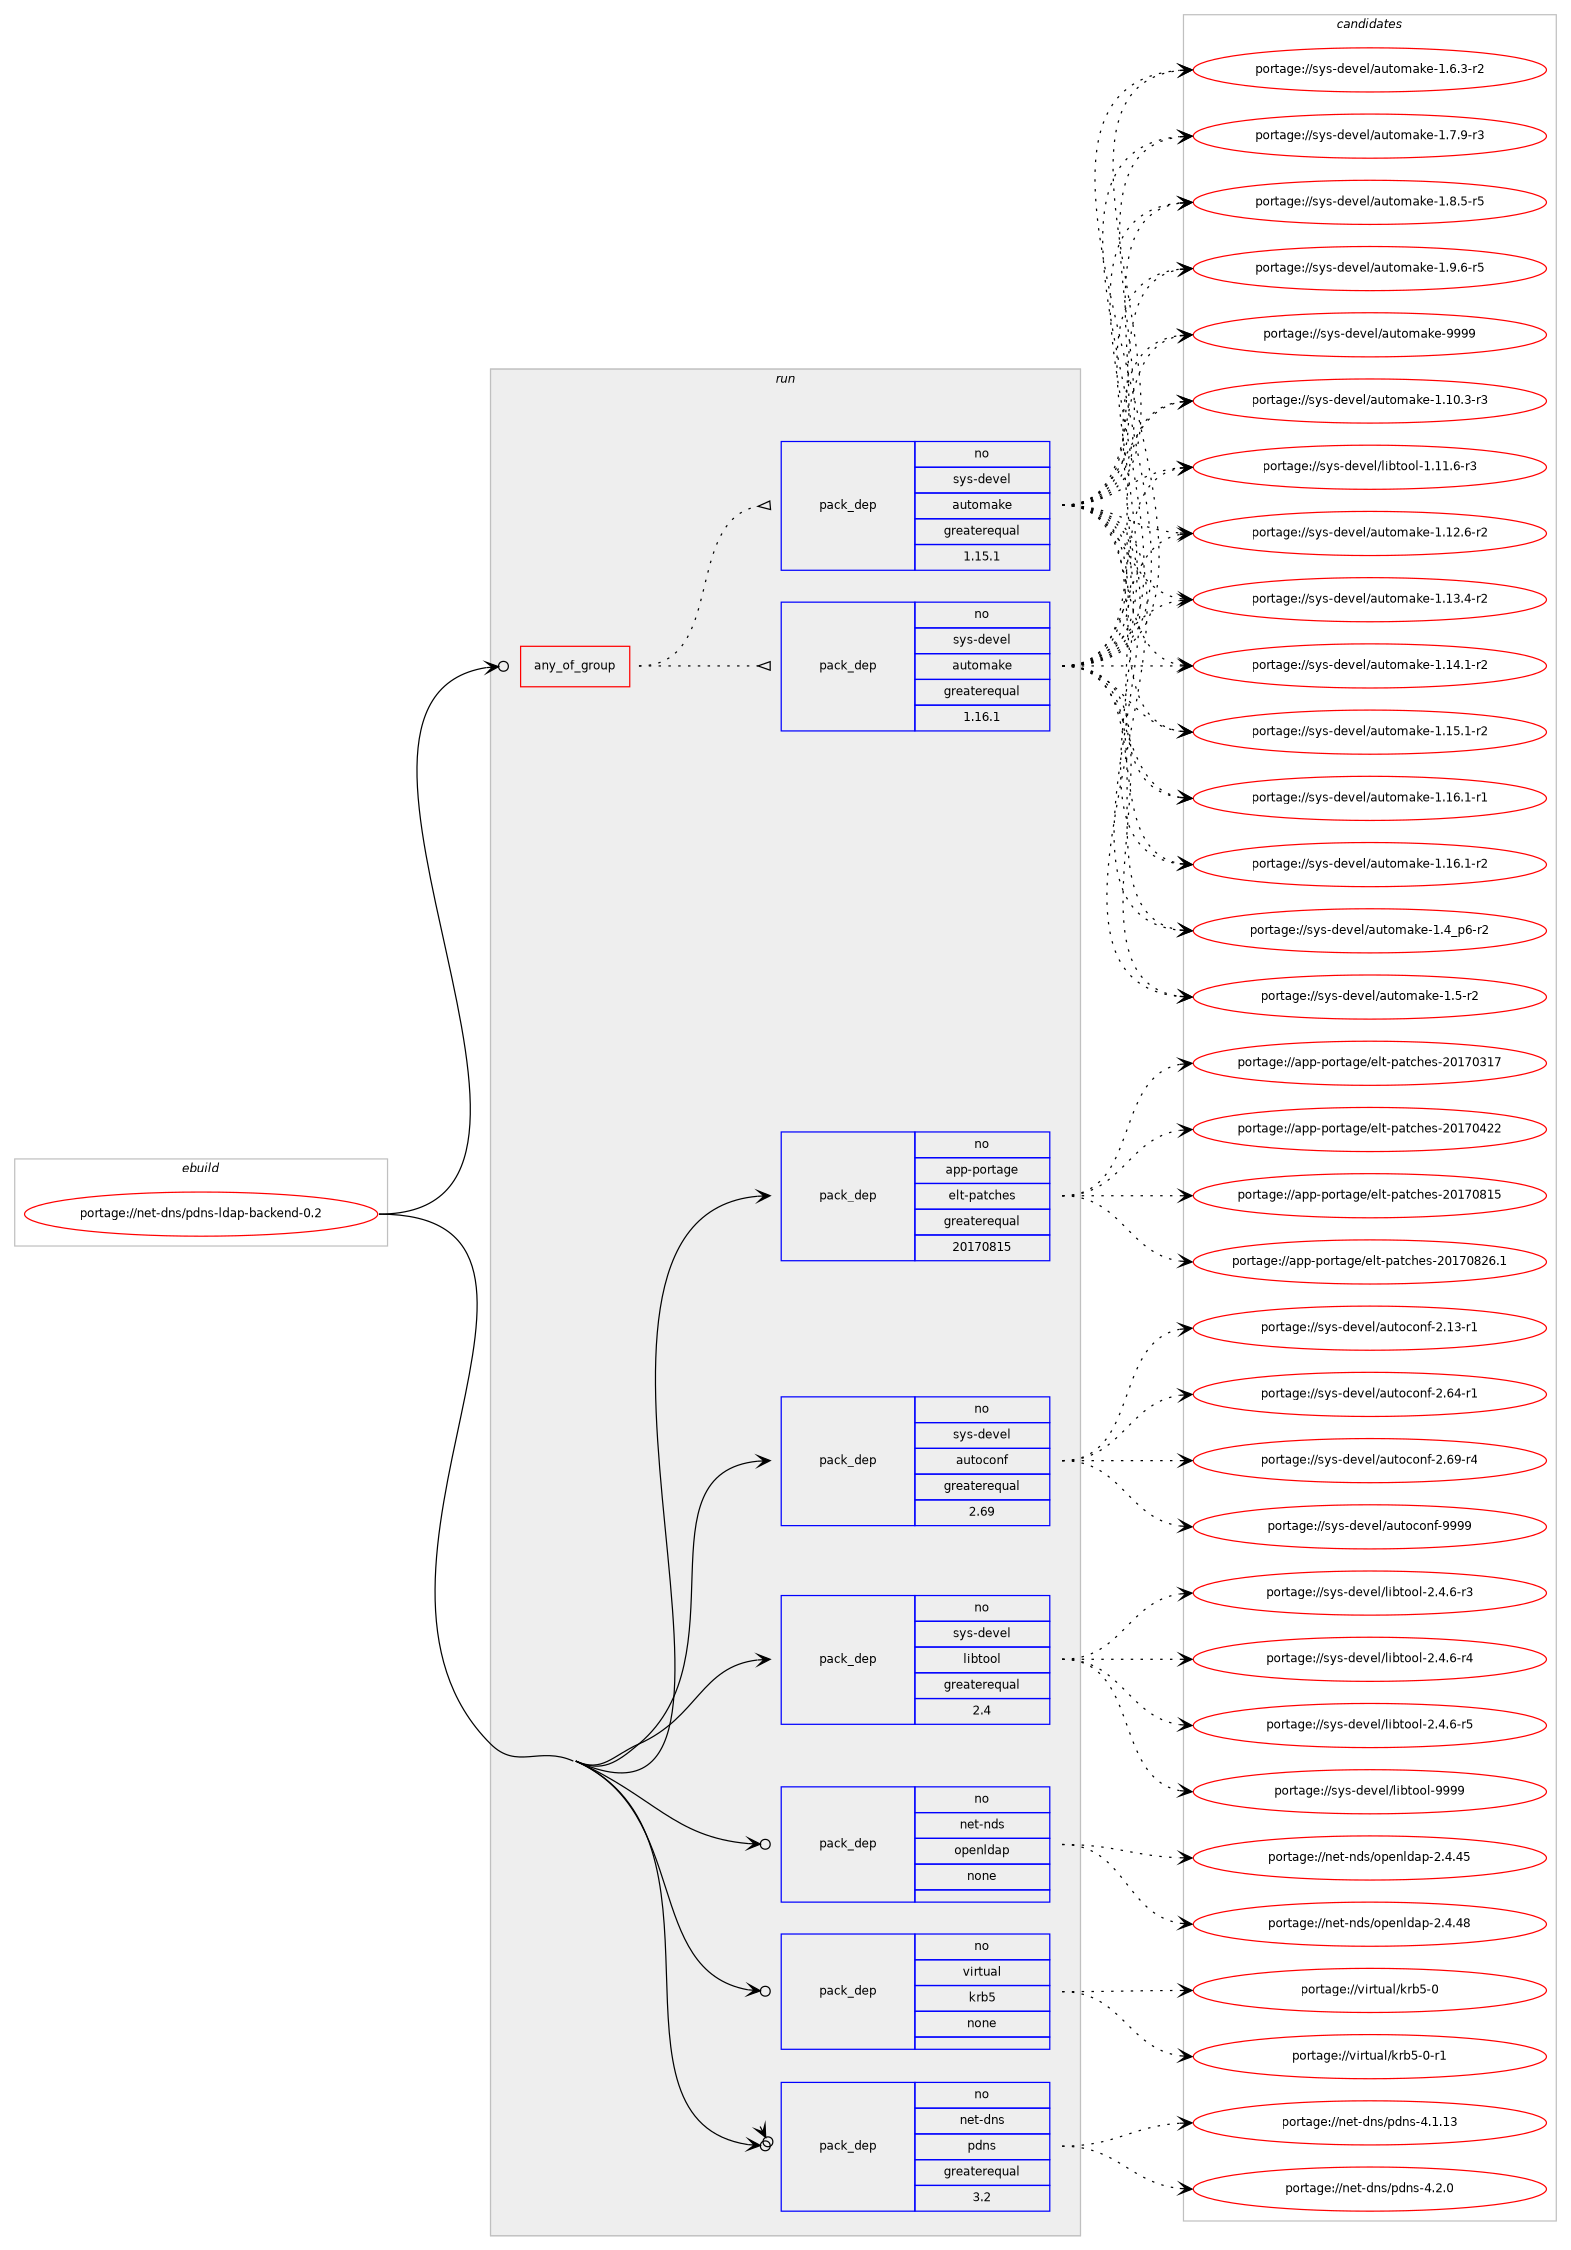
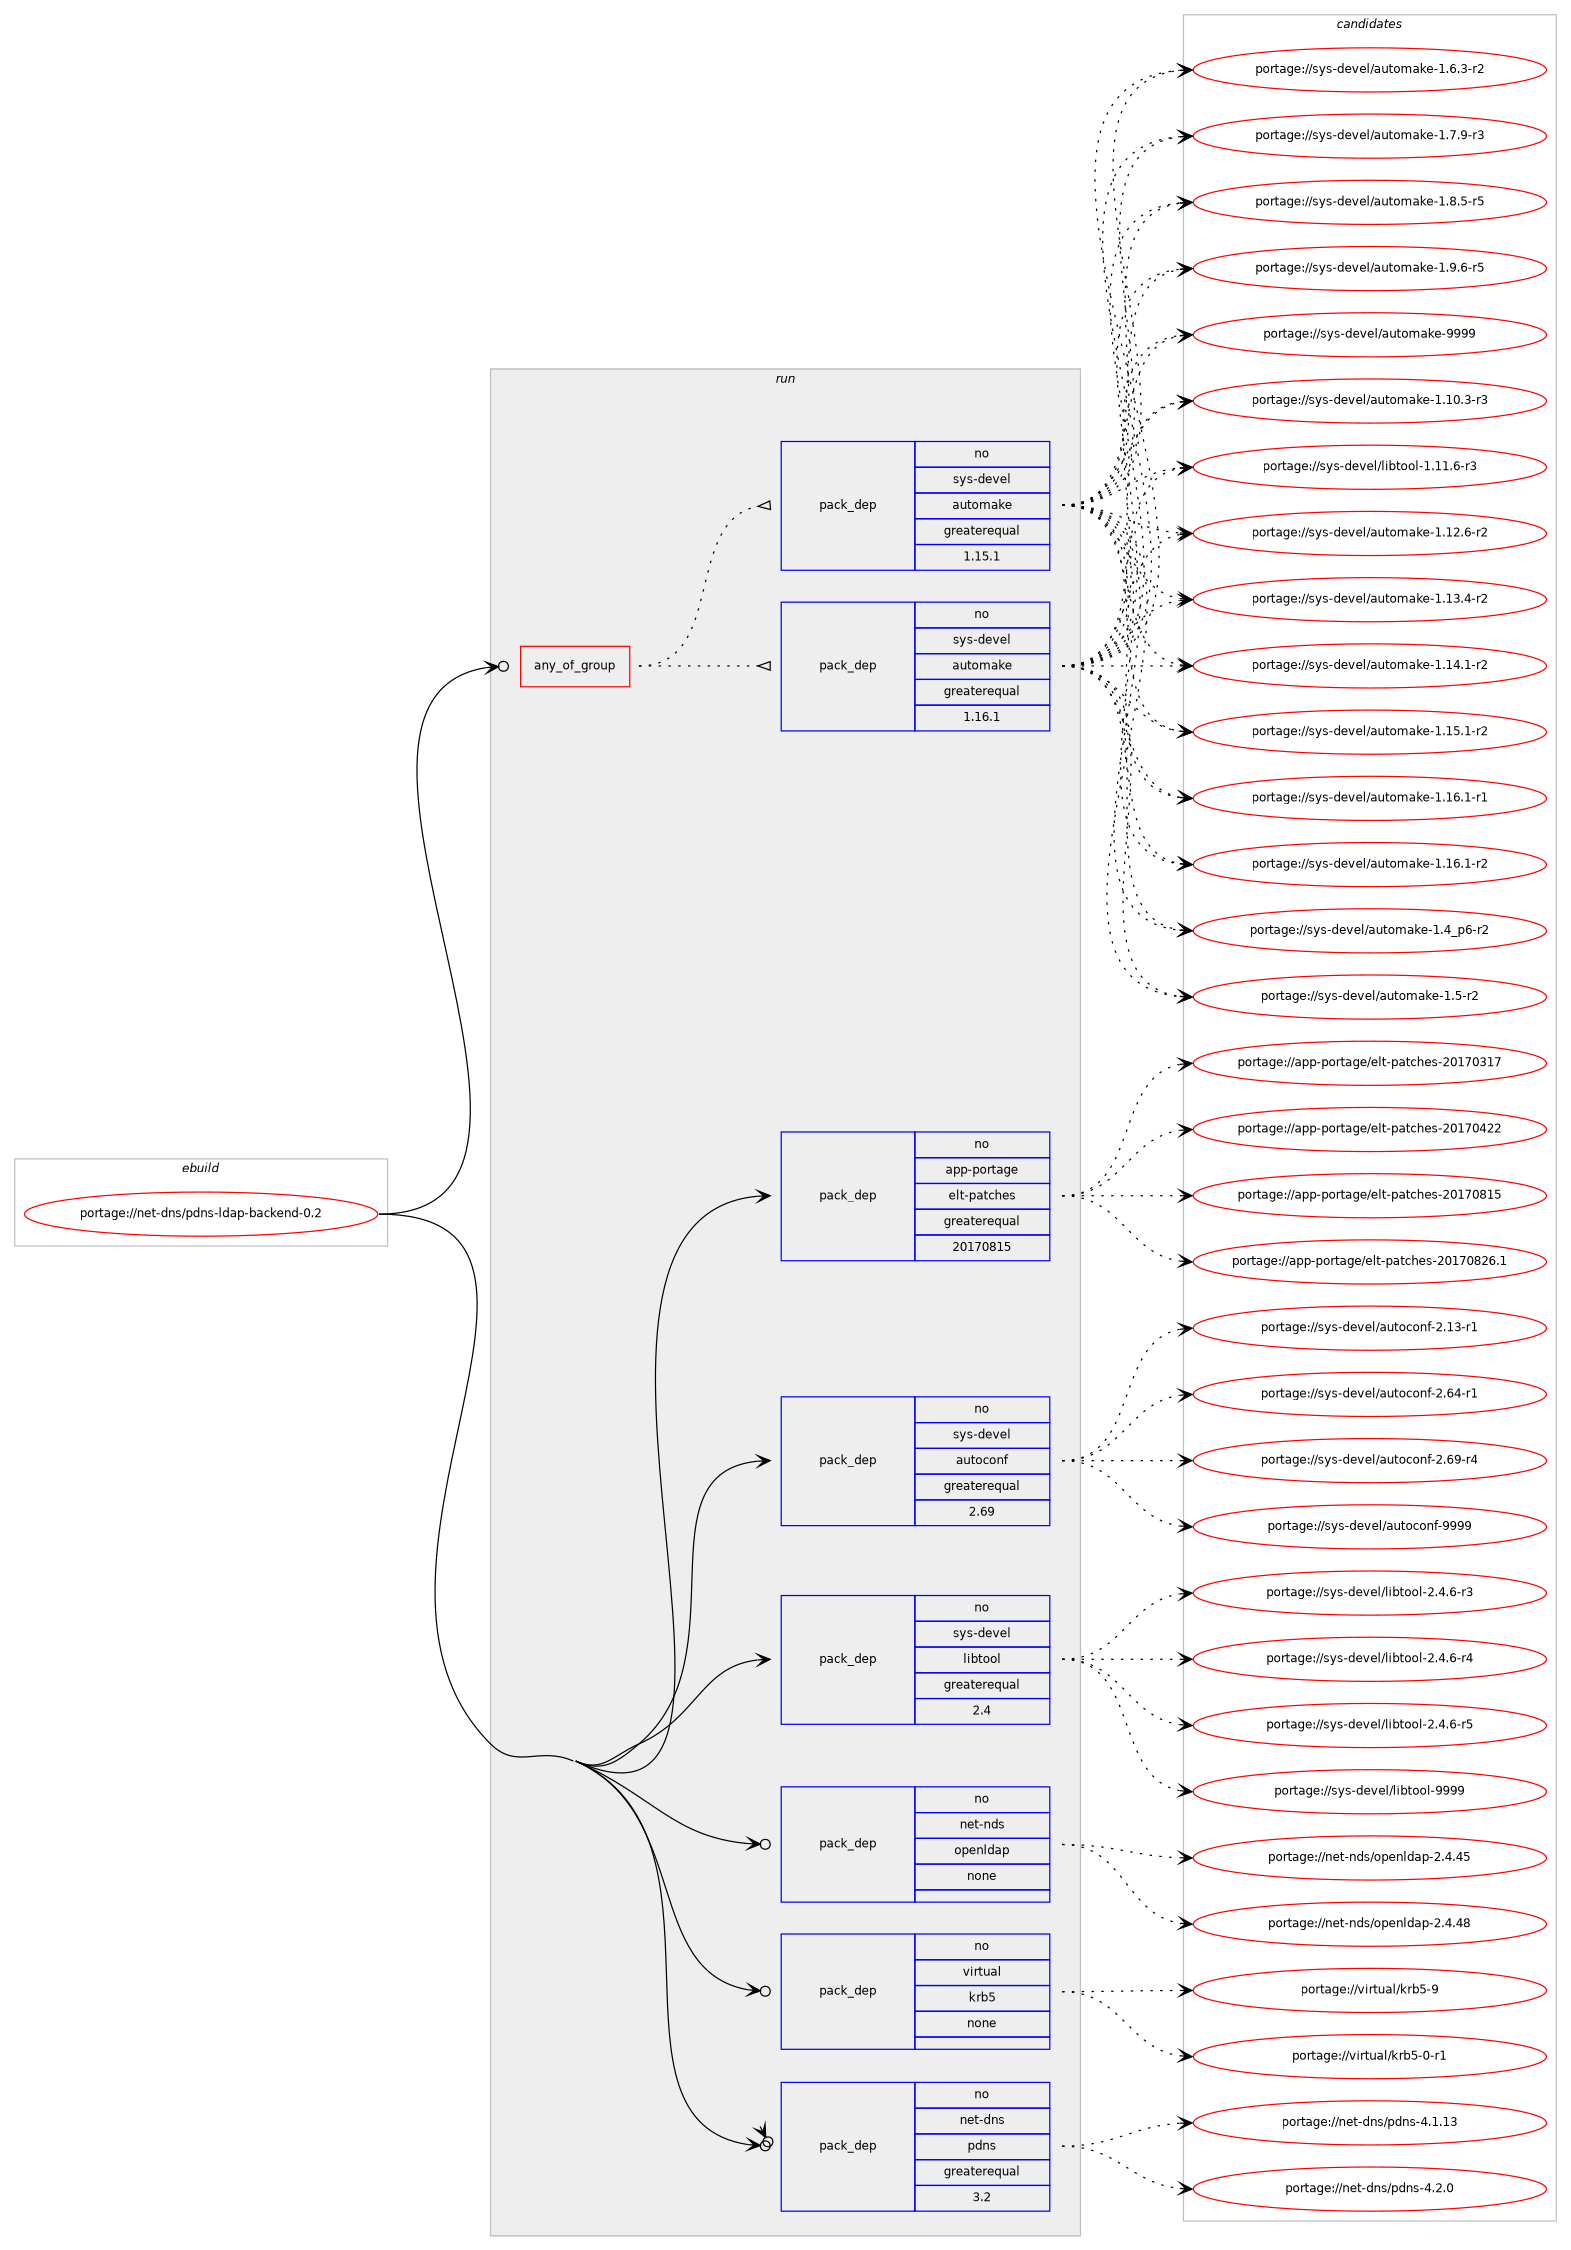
node "portage://virtual/krb5-0": label "portage://virtual/krb5-0" -> "portage://virtual/krb5-9"
